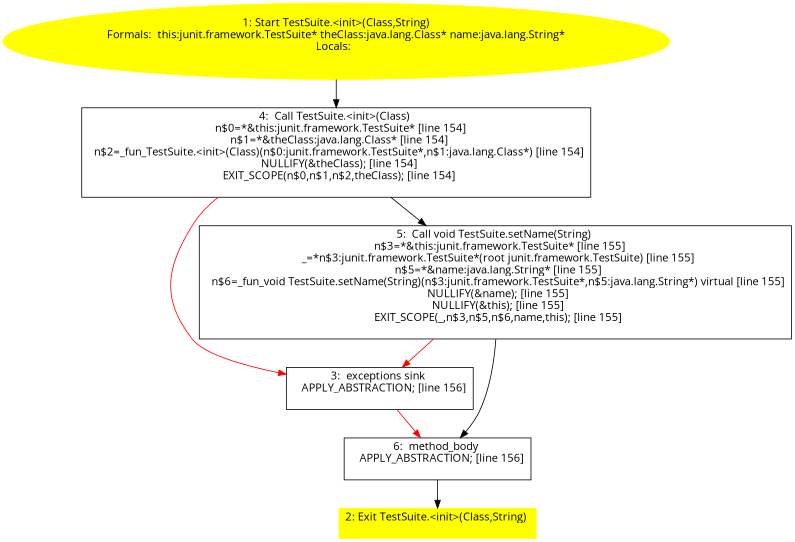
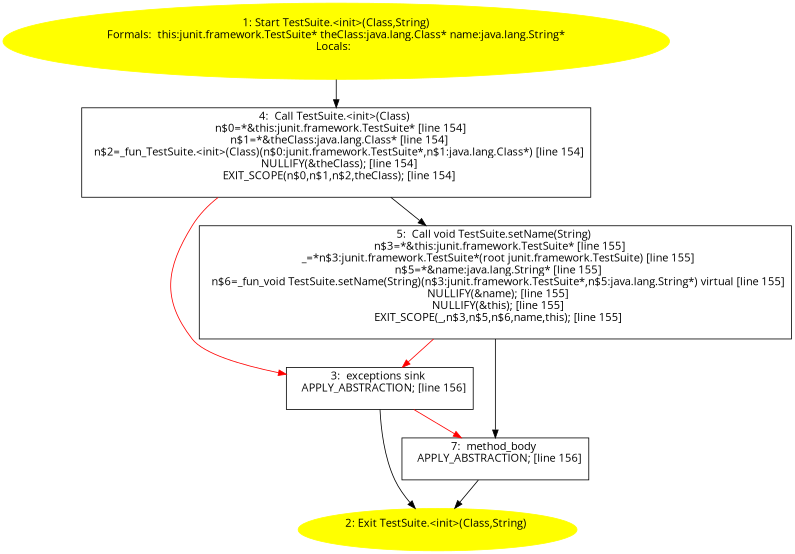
edge "3:  exceptions sink APPLY_ABSTRACTION; [line 156]" -> "2: Exit TestSuite.<init>(Class,String)": added
node "6:  method_body APPLY_ABSTRACTION; [line 156]": label "6:  method_body APPLY_ABSTRACTION; [line 156]" -> "7:  method_body APPLY_ABSTRACTION; [line 156]"
node "2: Exit TestSuite.<init>(Class,String)": shape box -> ellipse
